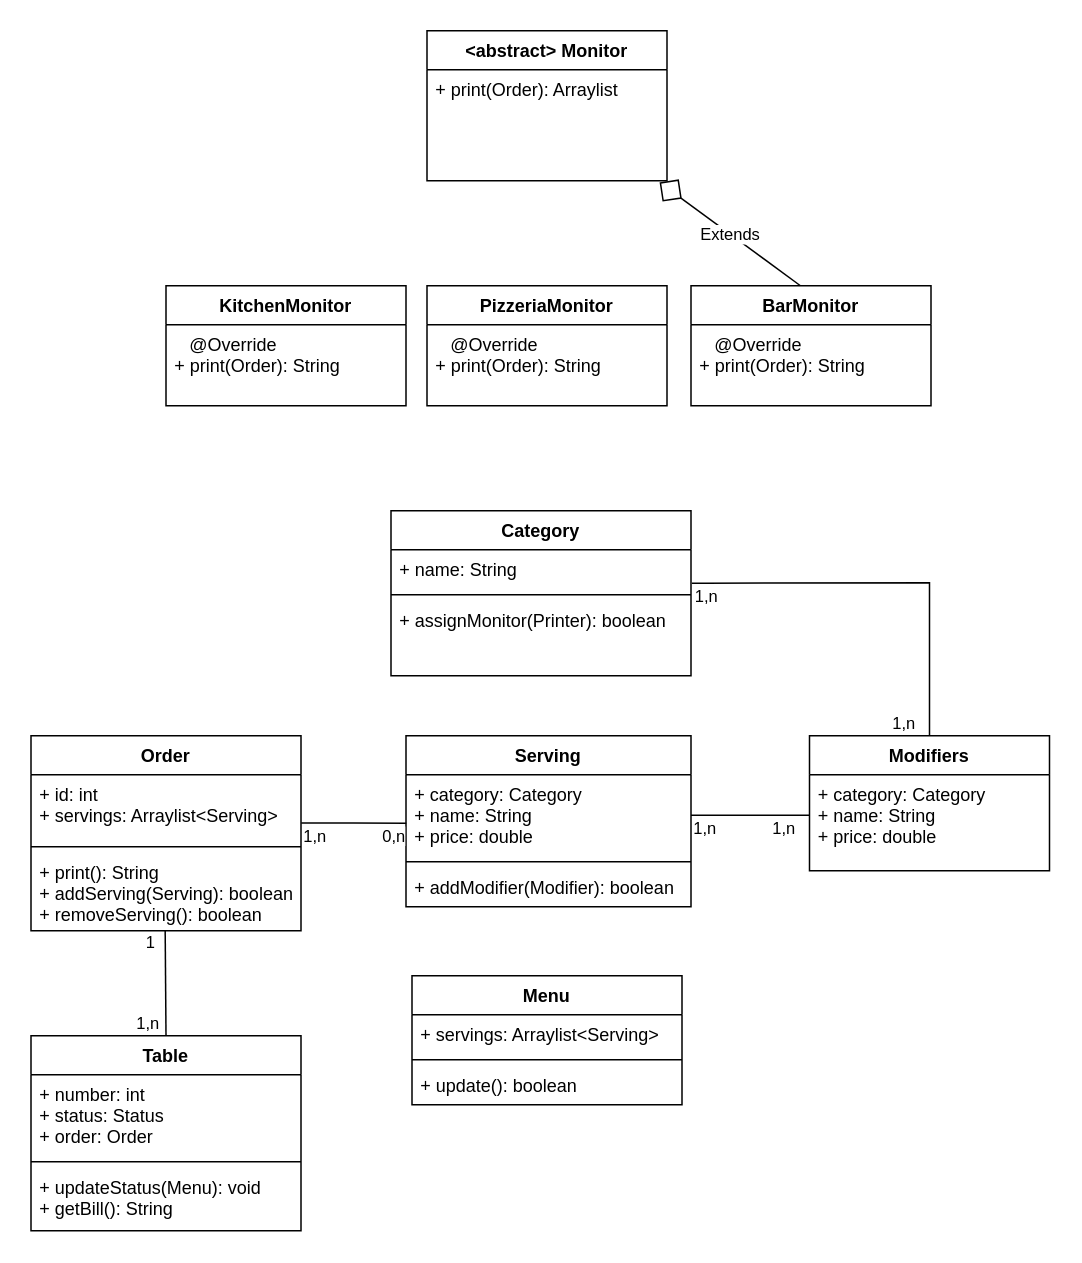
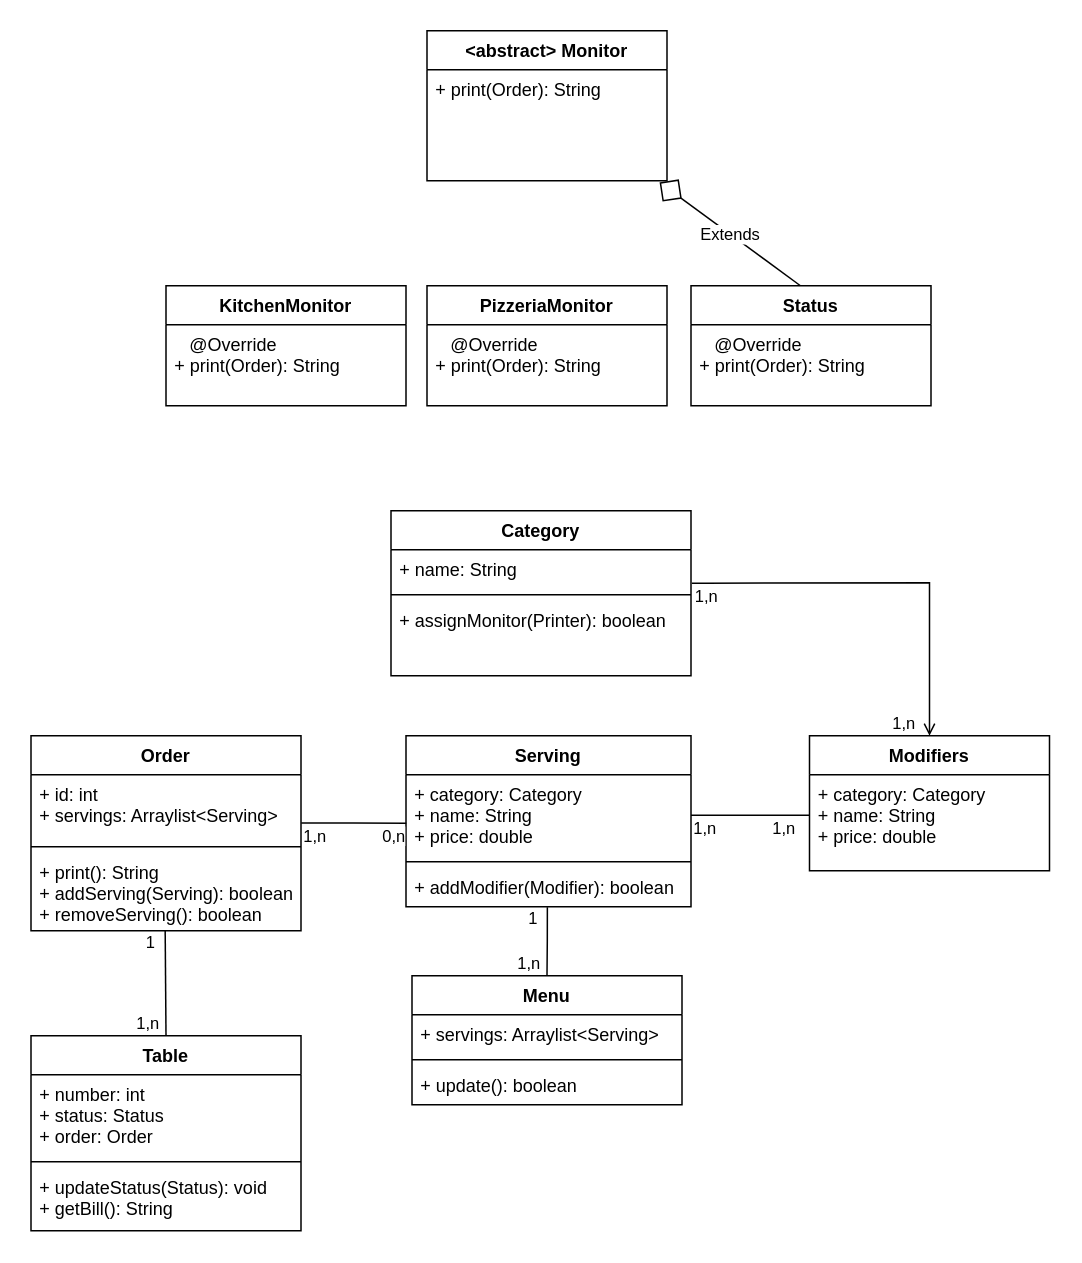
node "+ print(Order): Arraylist": label "+ print(Order): Arraylist" -> "+ print(Order): String"
node "BarMonitor": label "BarMonitor" -> "Status"
edge "+ name: String" -- "Modifiers": arrowhead none -> open
edge "+ addModifier(Modifier): boolean" -- "Menu": added, labels "1", "1,n"
node "+ updateStatus(Menu): void + getBill(): String": label "+ updateStatus(Menu): void + getBill(): String" -> "+ updateStatus(Status): void + getBill(): String"
